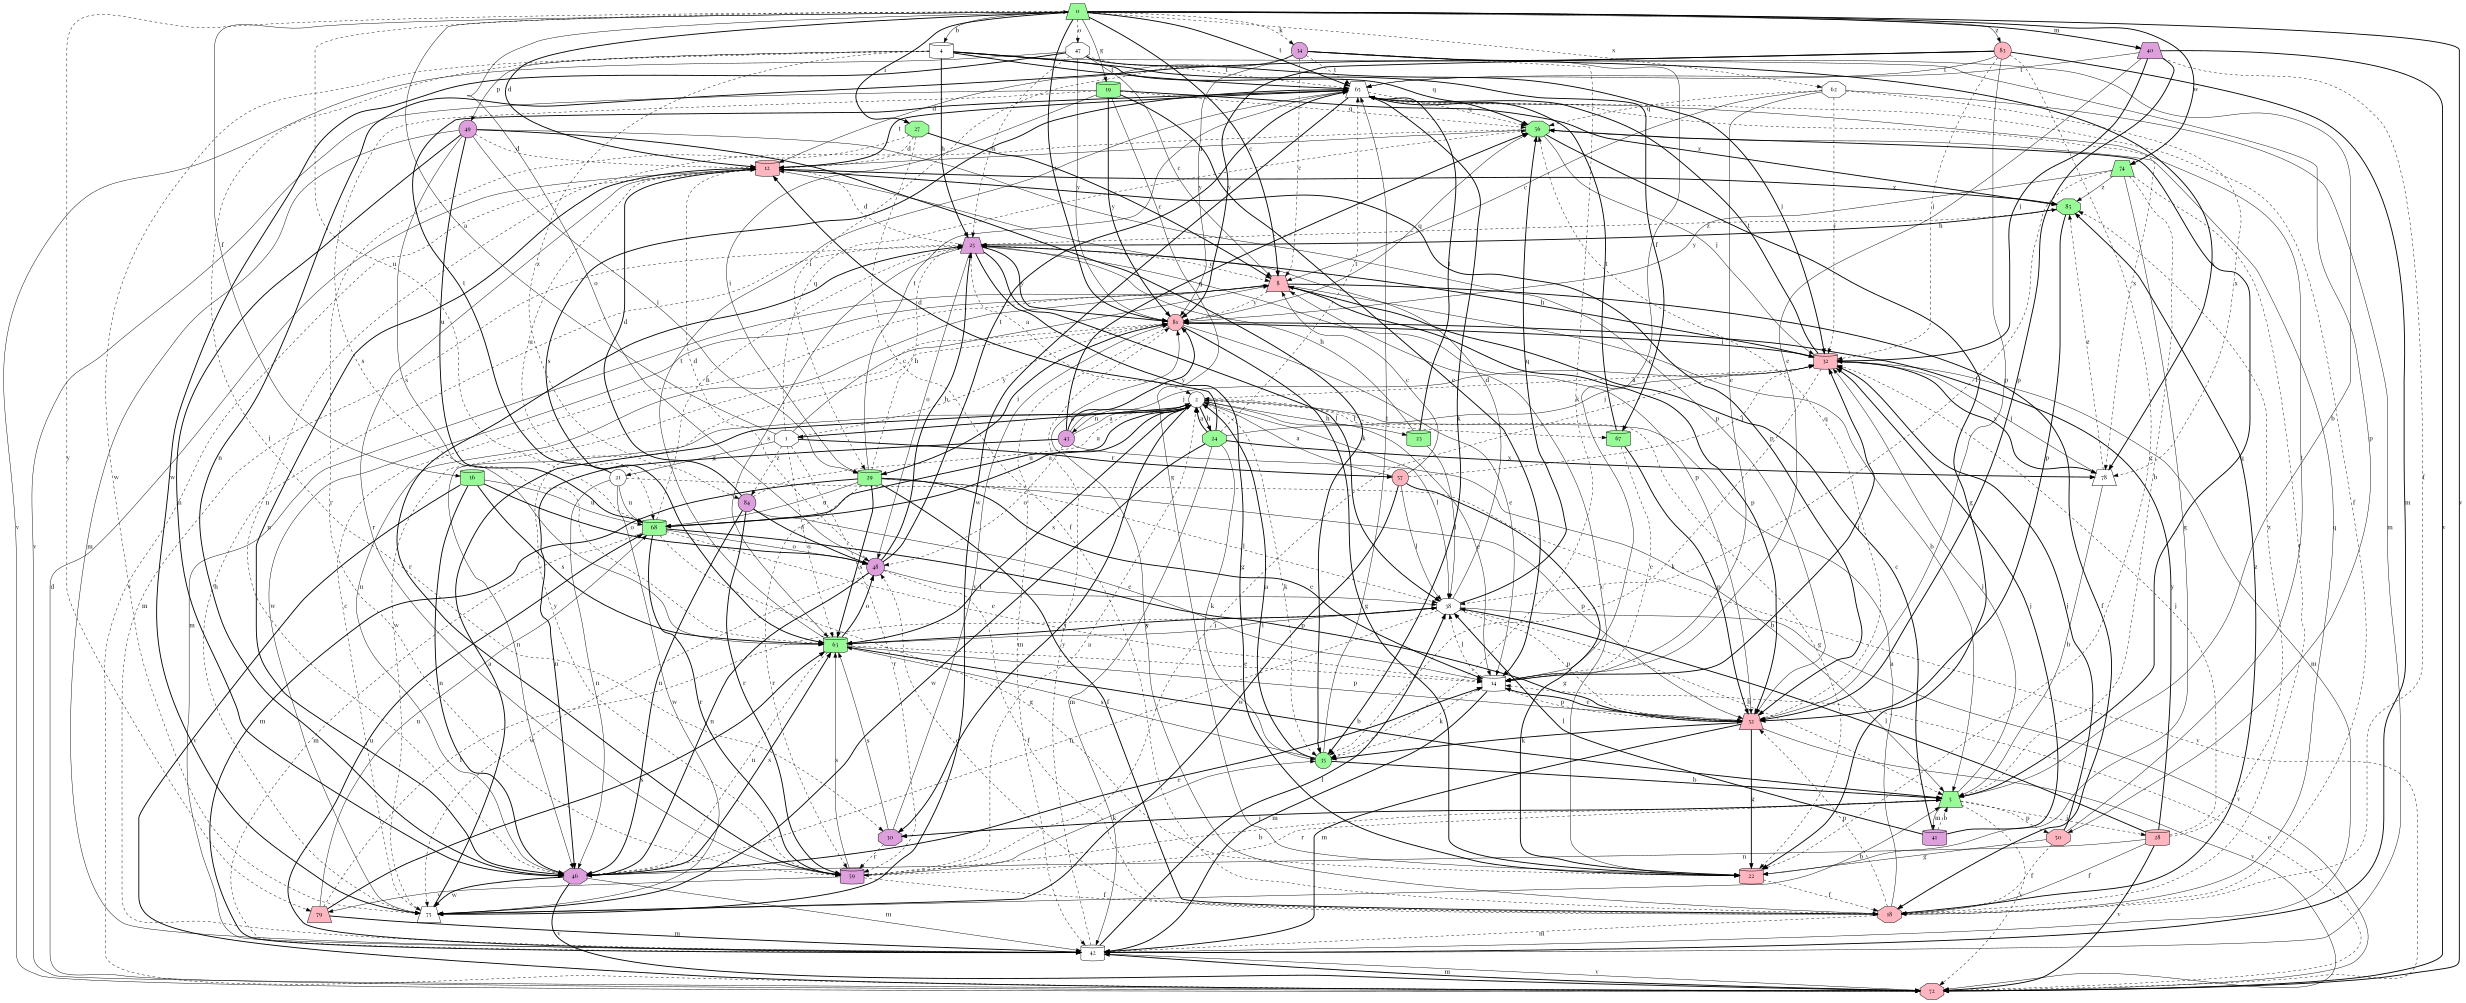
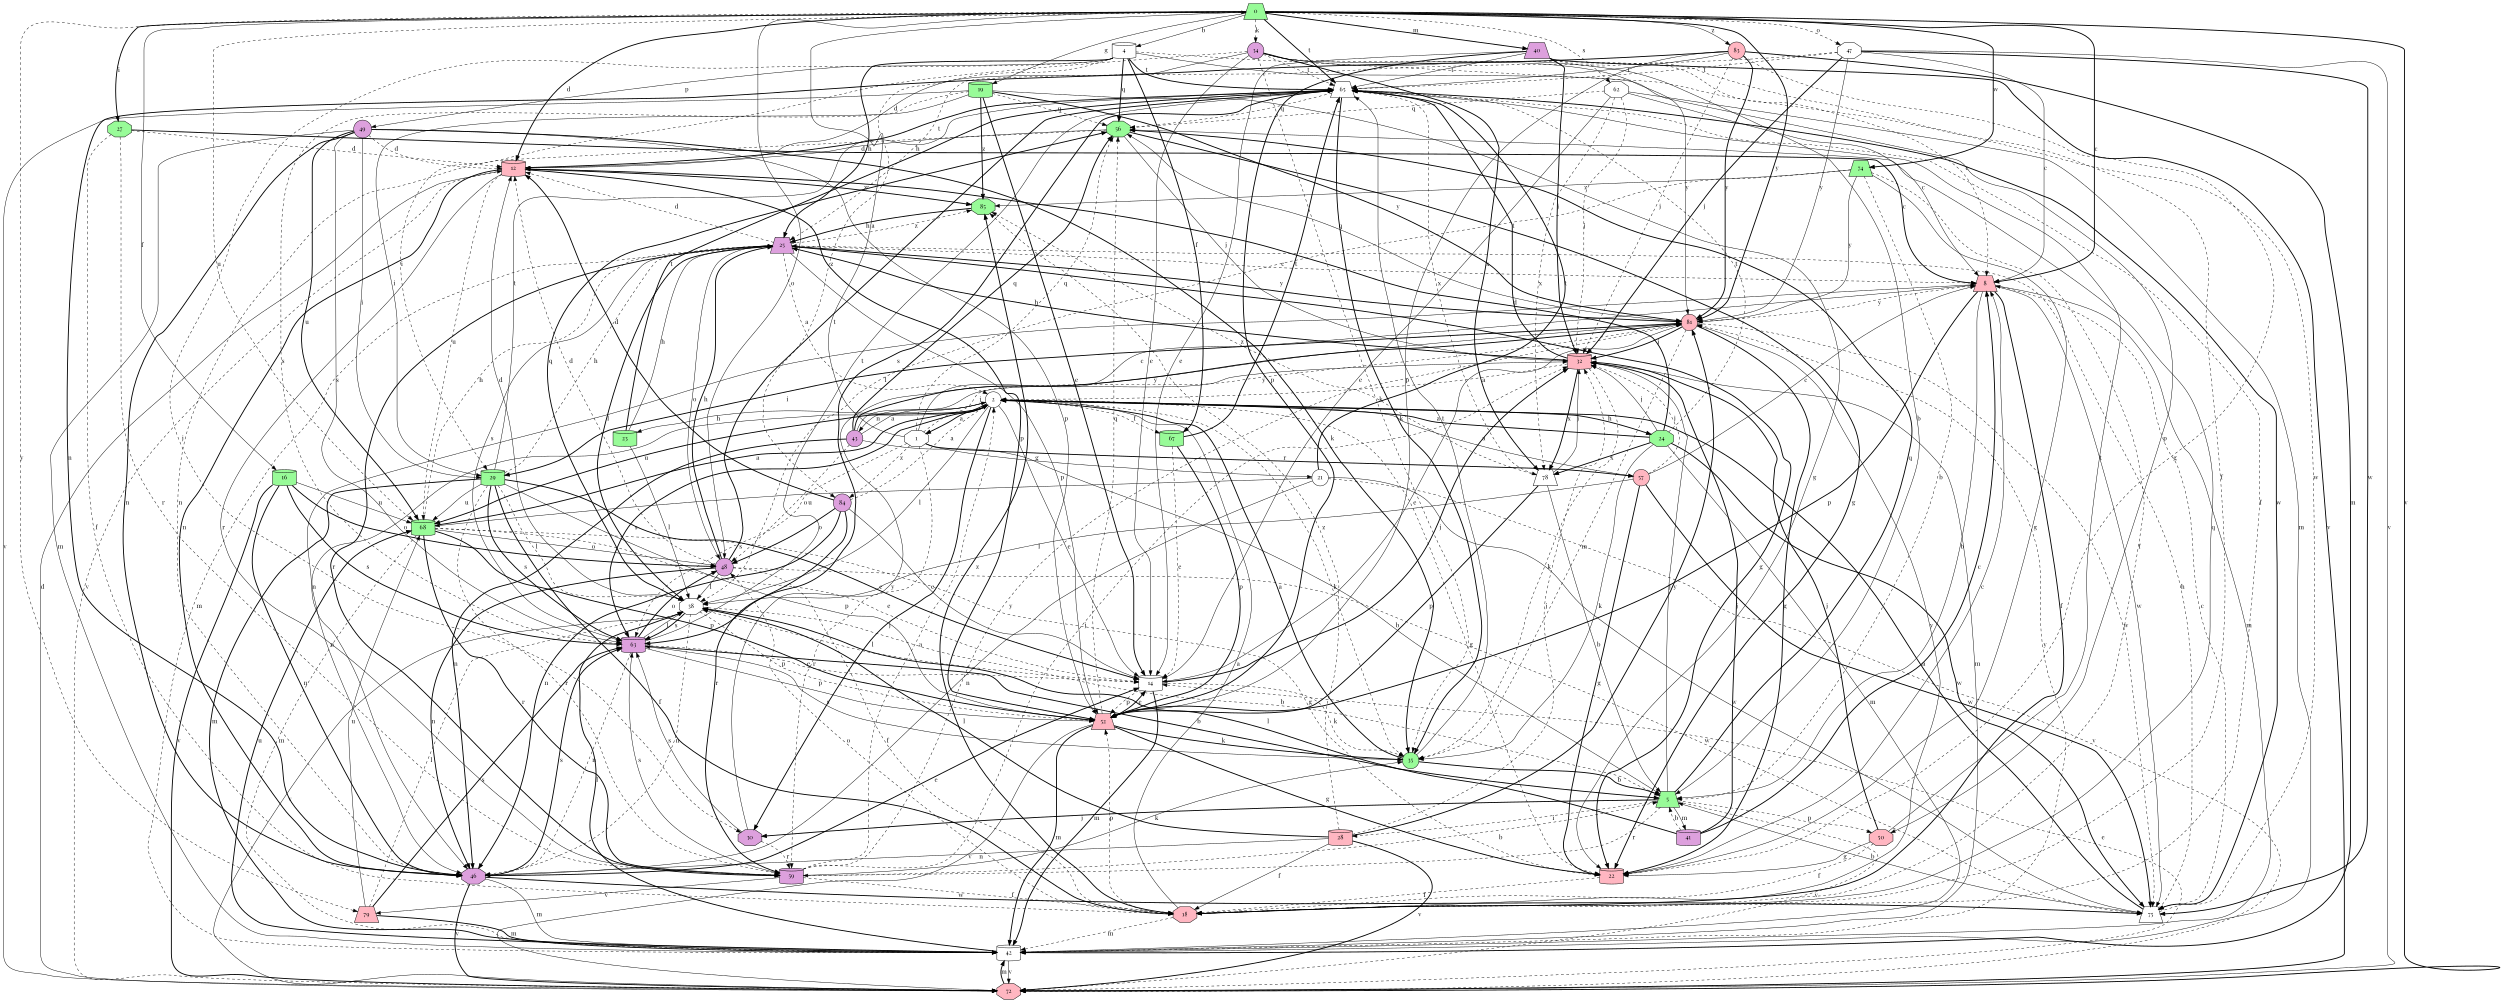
edge "85" -> "52": now "78" -> "52"
edge "81" -> "42": now "81" -> "35"
node "63": fillcolor palegreen -> plum
